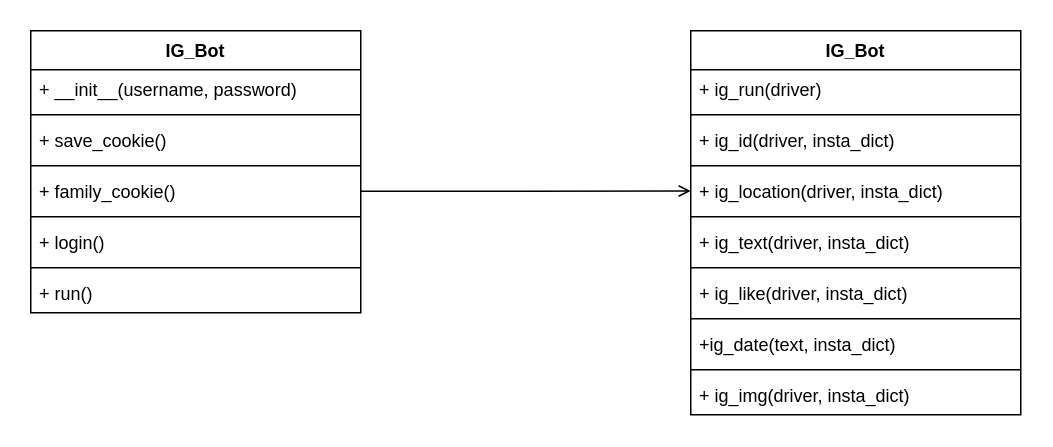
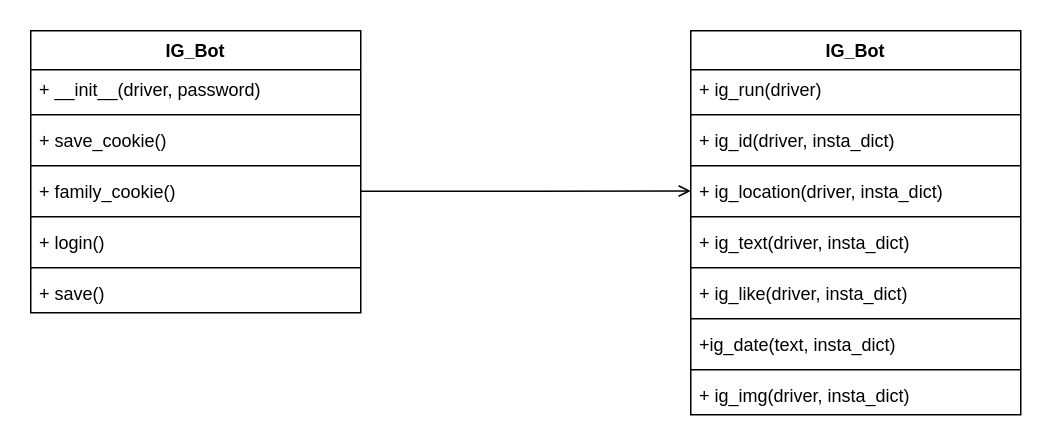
node "+ __init__(username, password)": label "+ __init__(username, password)" -> "+ __init__(driver, password)"
node "+ run()": label "+ run()" -> "+ save()"
